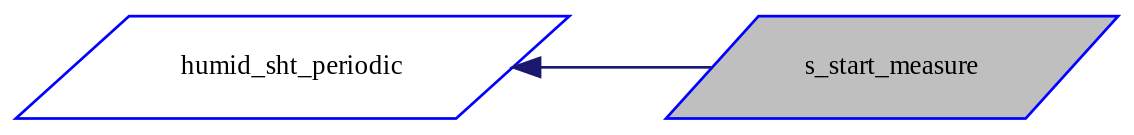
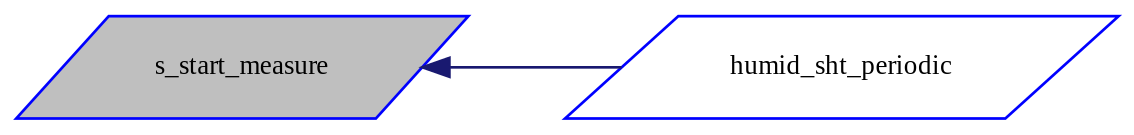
edge "s_start_measure" -> "humid_sht_periodic": reversed
